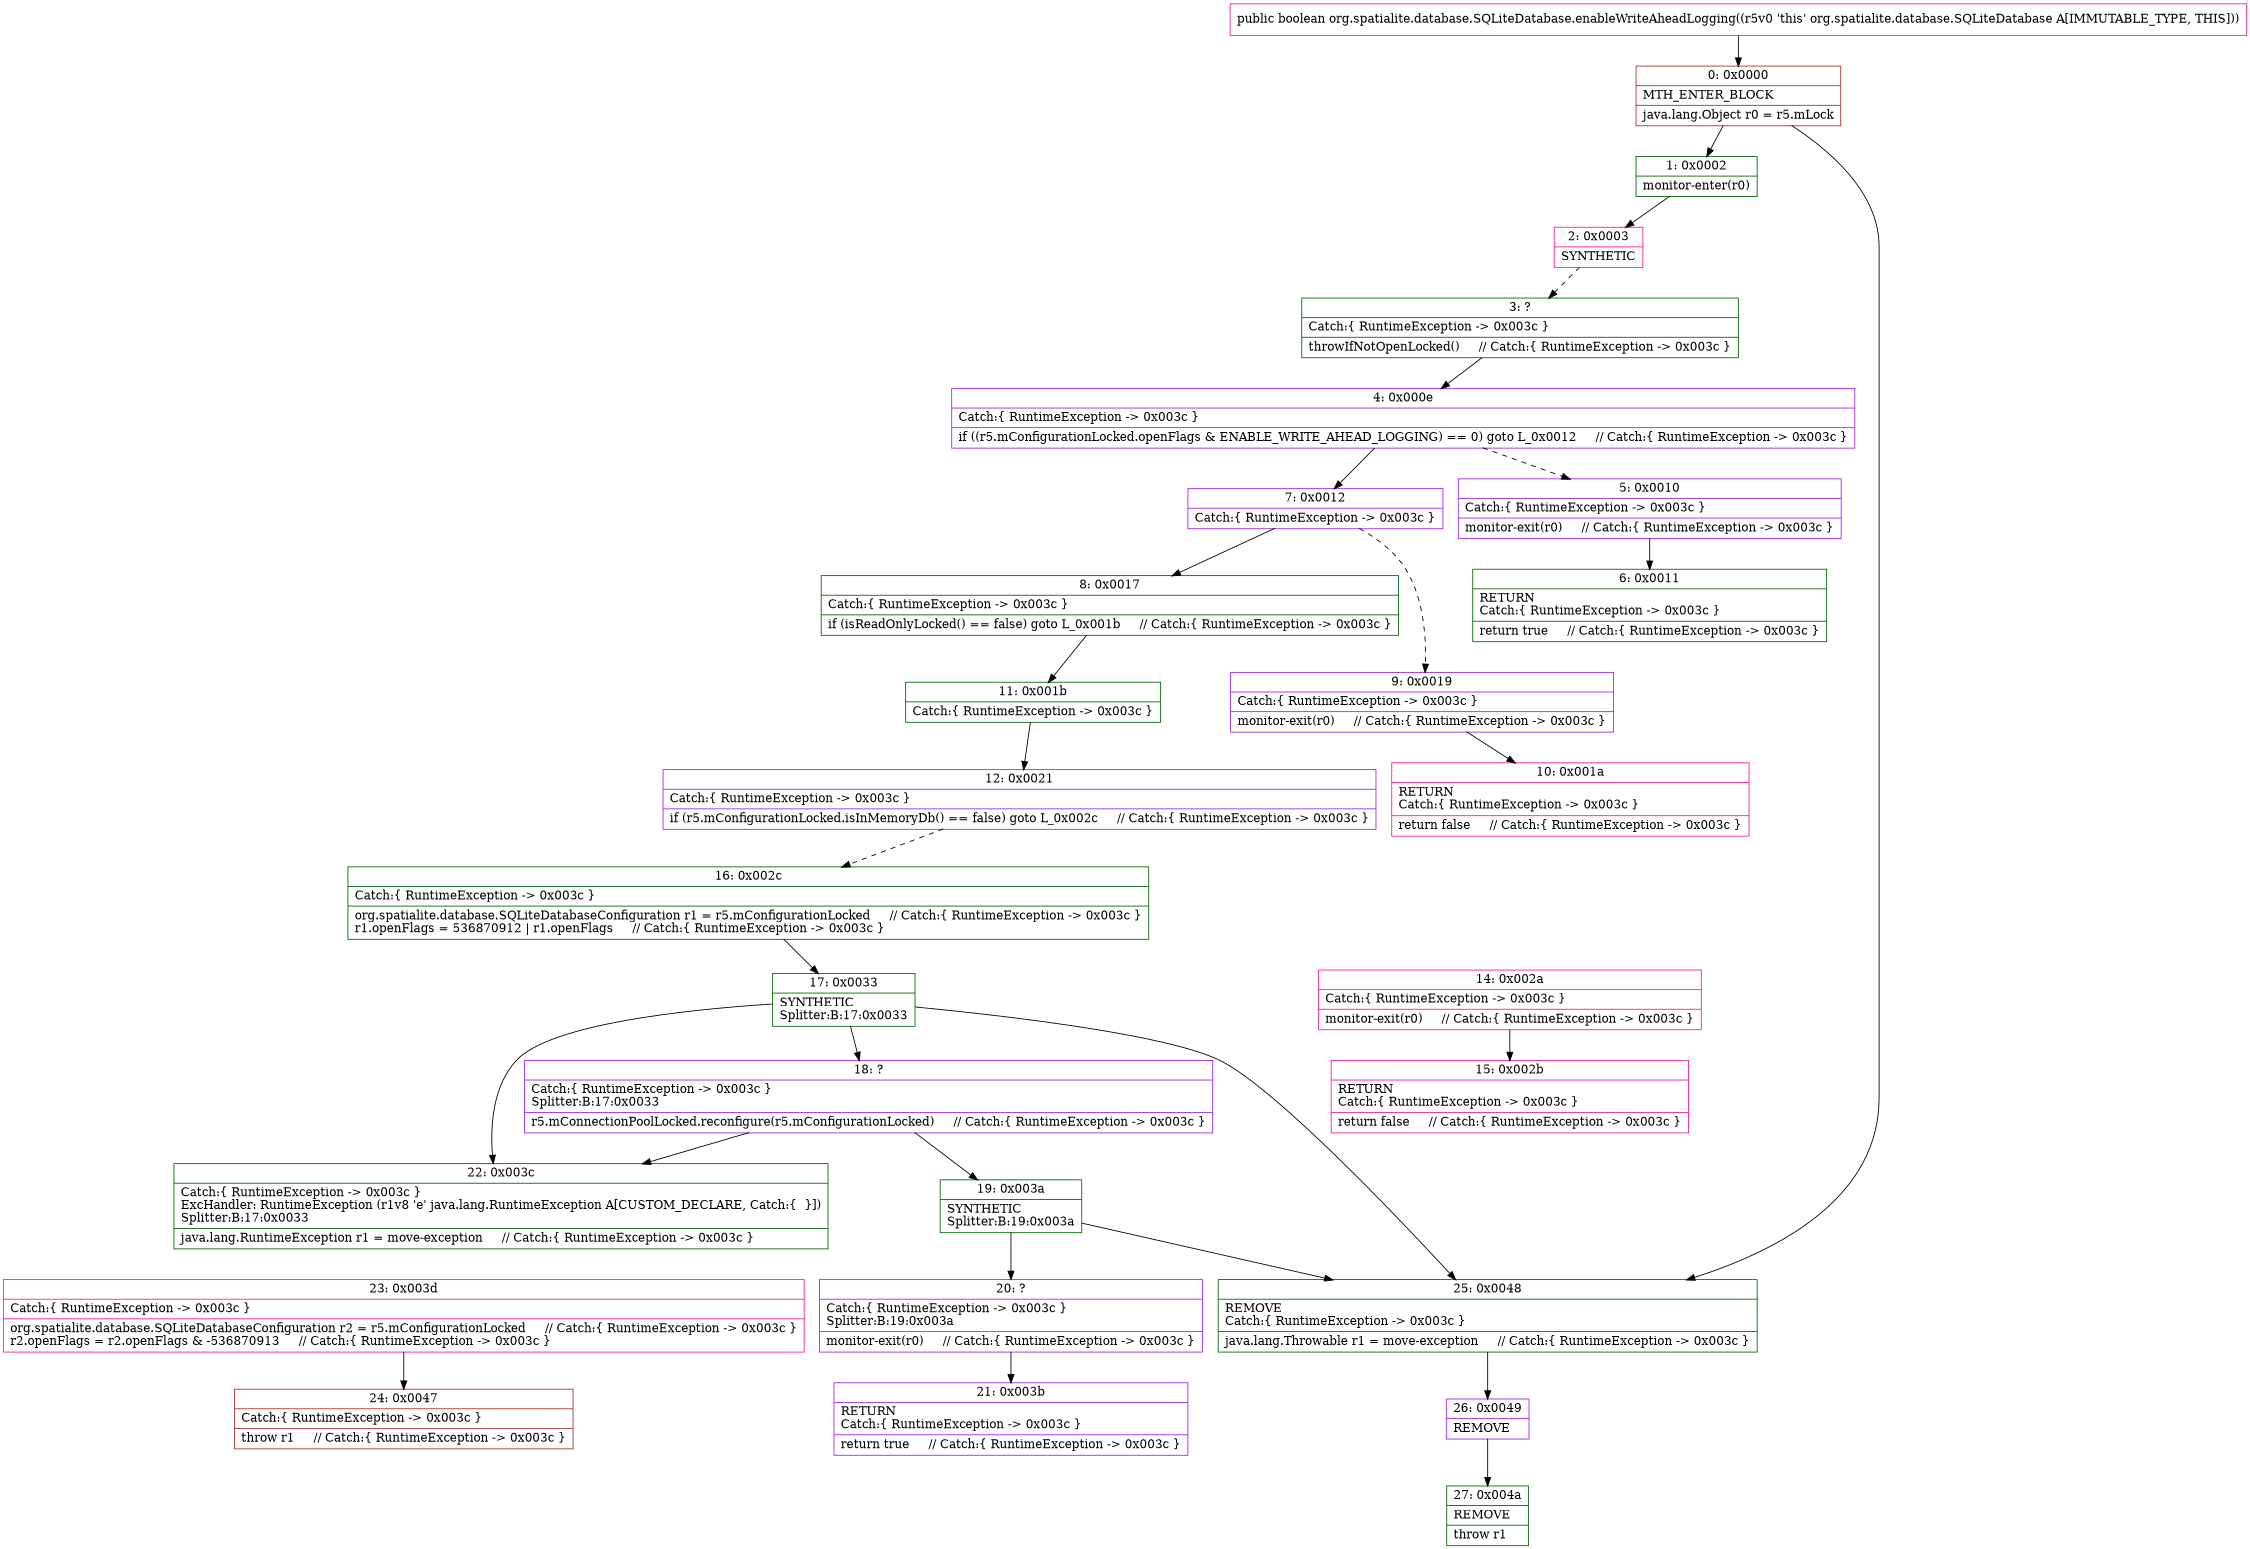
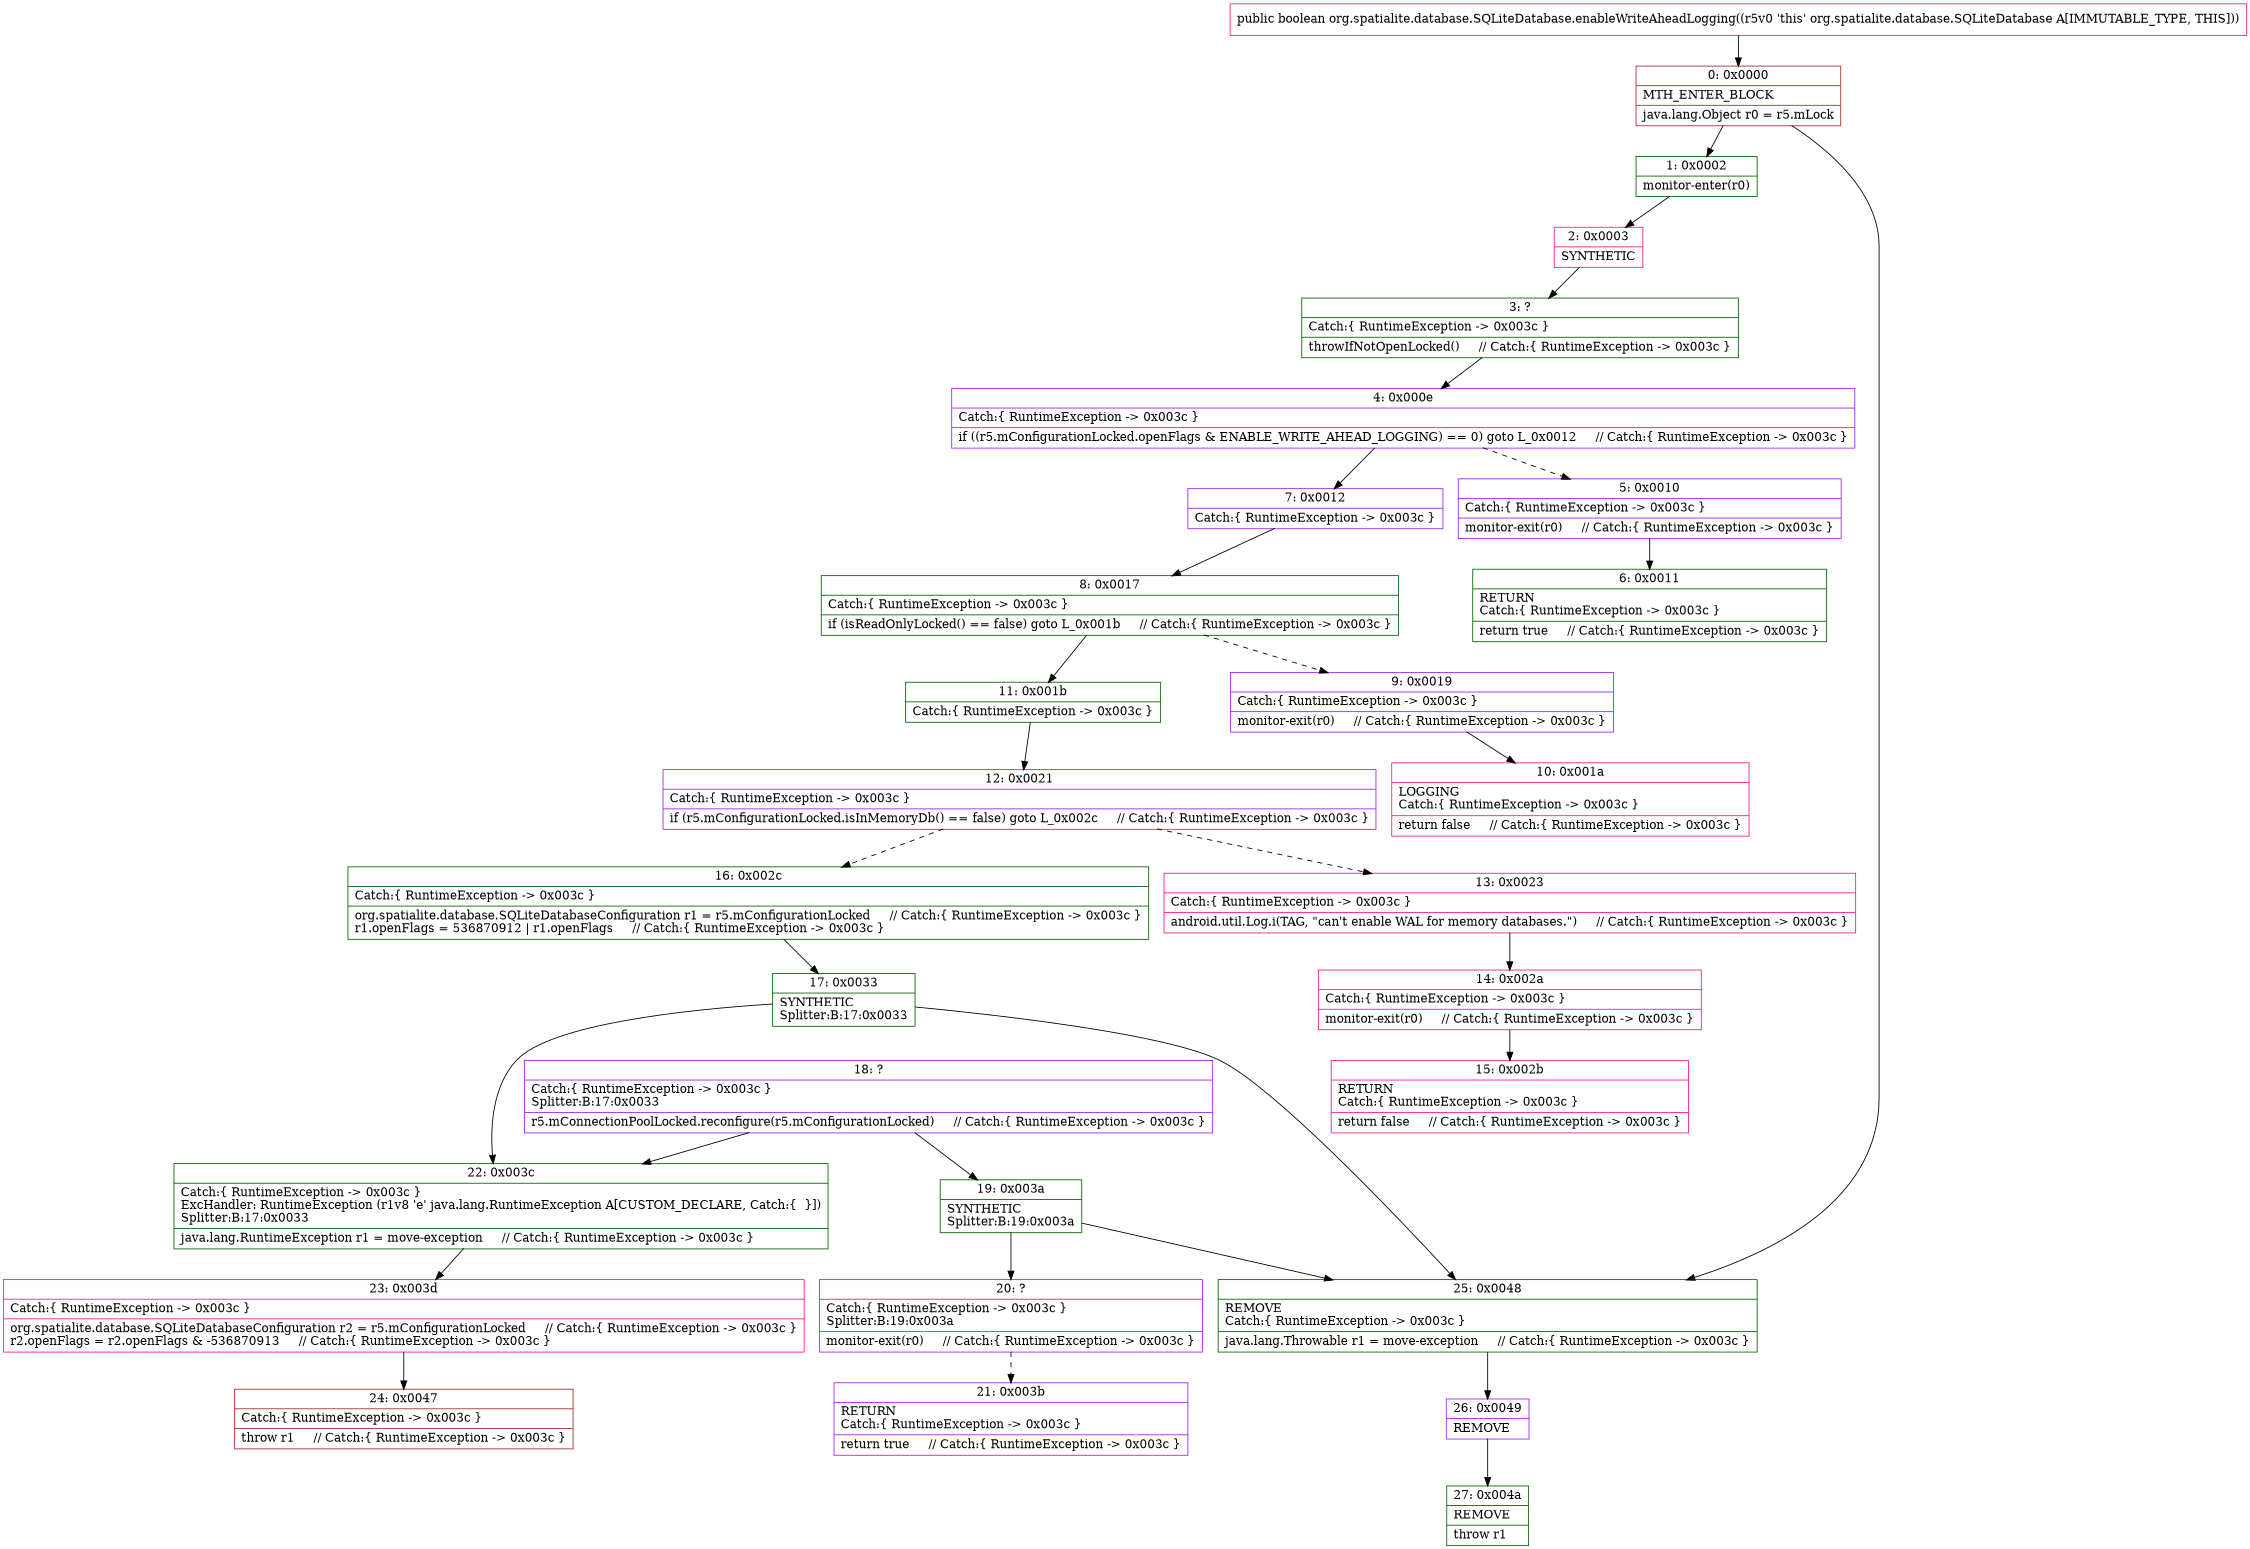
edge "2: 0x0003" -> "3: ?": style dashed -> solid
edge "7: 0x0012" -> "9: 0x0019": now "8: 0x0017" -> "9: 0x0019"
node "10: 0x001a": text "RETURN" -> "LOGGING"
node "13: 0x0023": added
edge "17: 0x0033" -> "18: ?": removed
edge "22: 0x003c" -> "23: 0x003d": added
edge "20: ?" -> "21: 0x003b": style solid -> dashed
